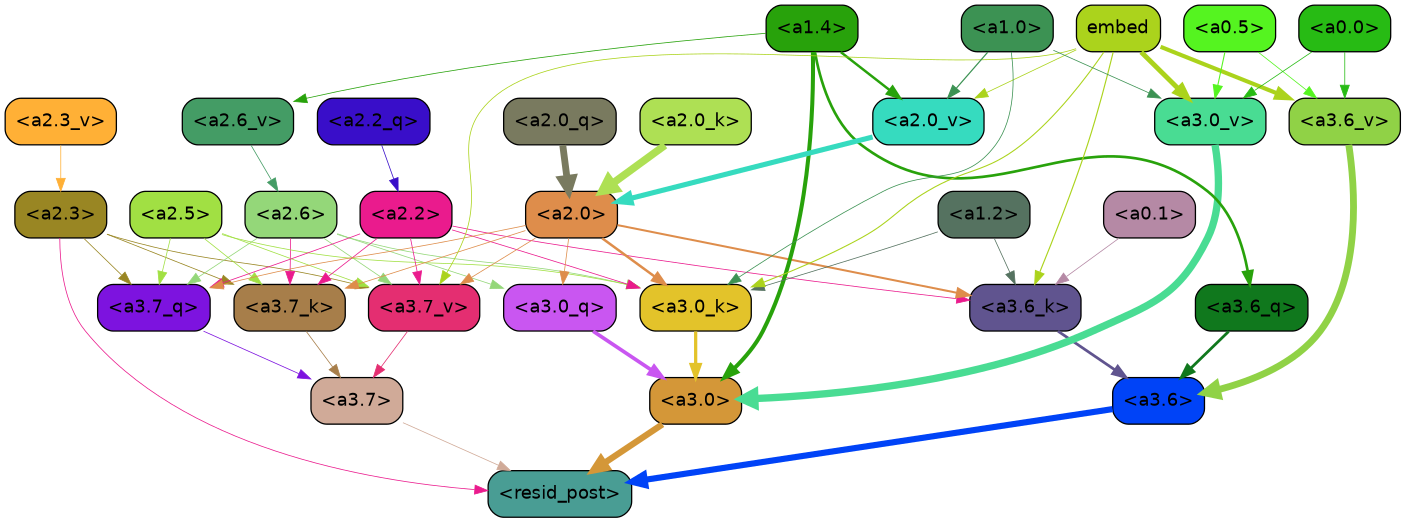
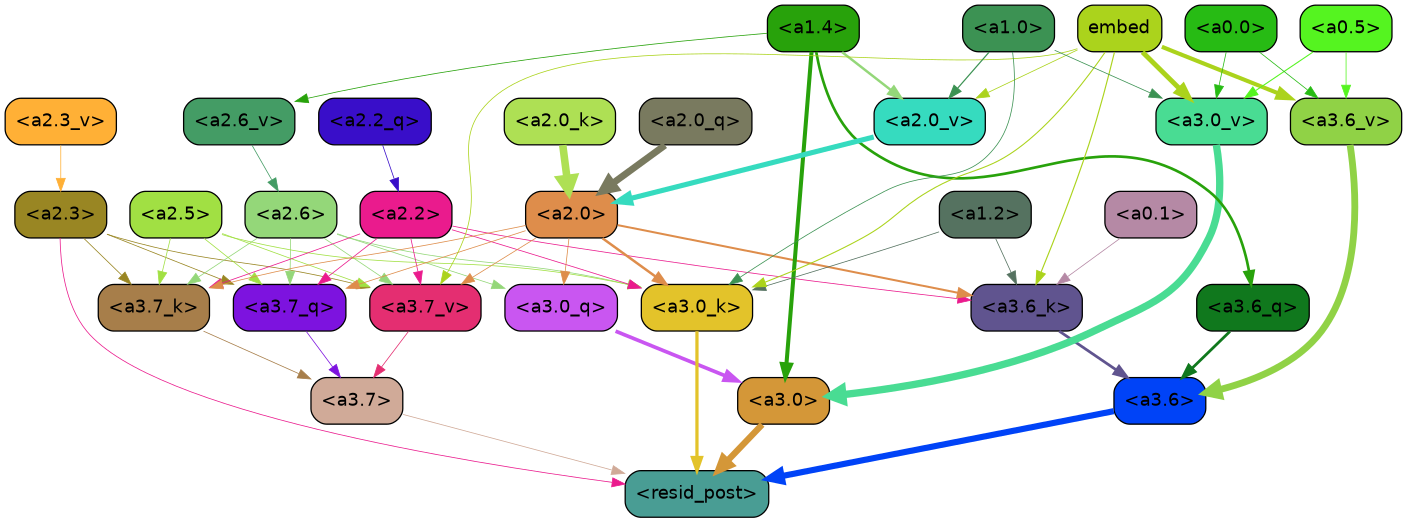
edge "<a1.4>" -> "<a2.0_v>": color #28a20b -> #94d779
edge "<a2.6>" -> "<a3.7_k>": color #ea1b8d -> #94d779
edge "<a3.0_k>" -> "<a3.0>": now "<a3.0_k>" -> "<resid_post>"
